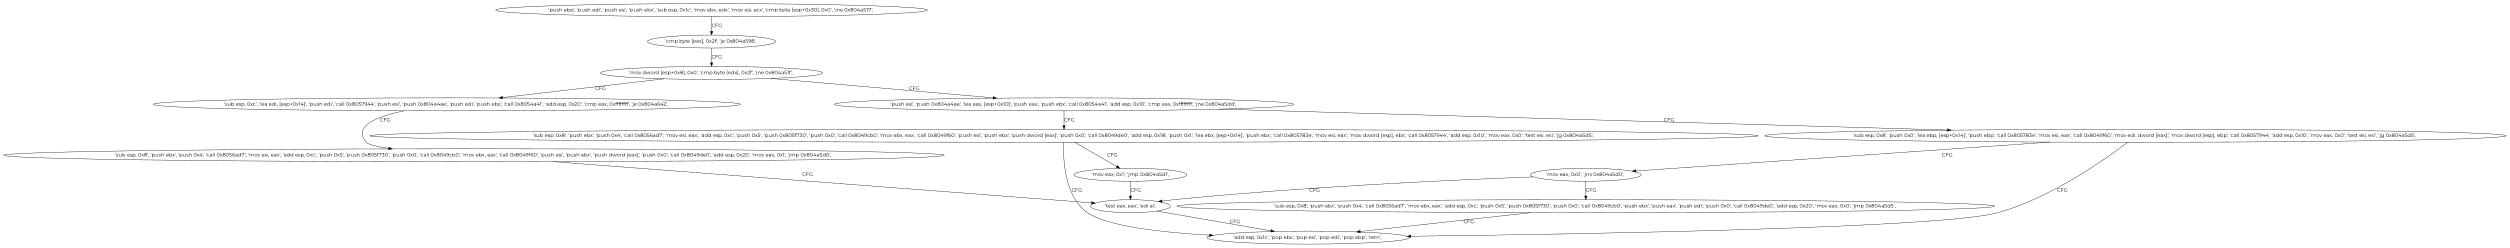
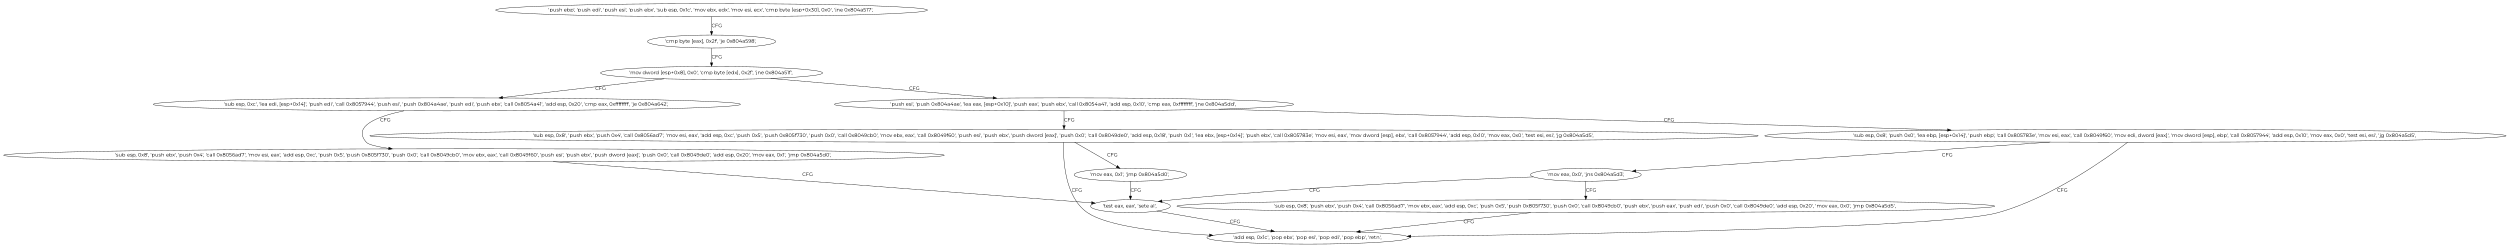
node "'mov eax, 0x1', 'jmp 0x804a5d1',": label "'mov eax, 0x1', 'jmp 0x804a5d1'," -> "'mov eax, 0x1', 'jmp 0x804a5d0',"
node "'mov eax, 0x0', 'jns 0x804a5d0',": label "'mov eax, 0x0', 'jns 0x804a5d0'," -> "'mov eax, 0x0', 'jns 0x804a5d3',"
node "'test eax, eax', 'edi al',": label "'test eax, eax', 'edi al'," -> "'test eax, eax', 'sete al',"
